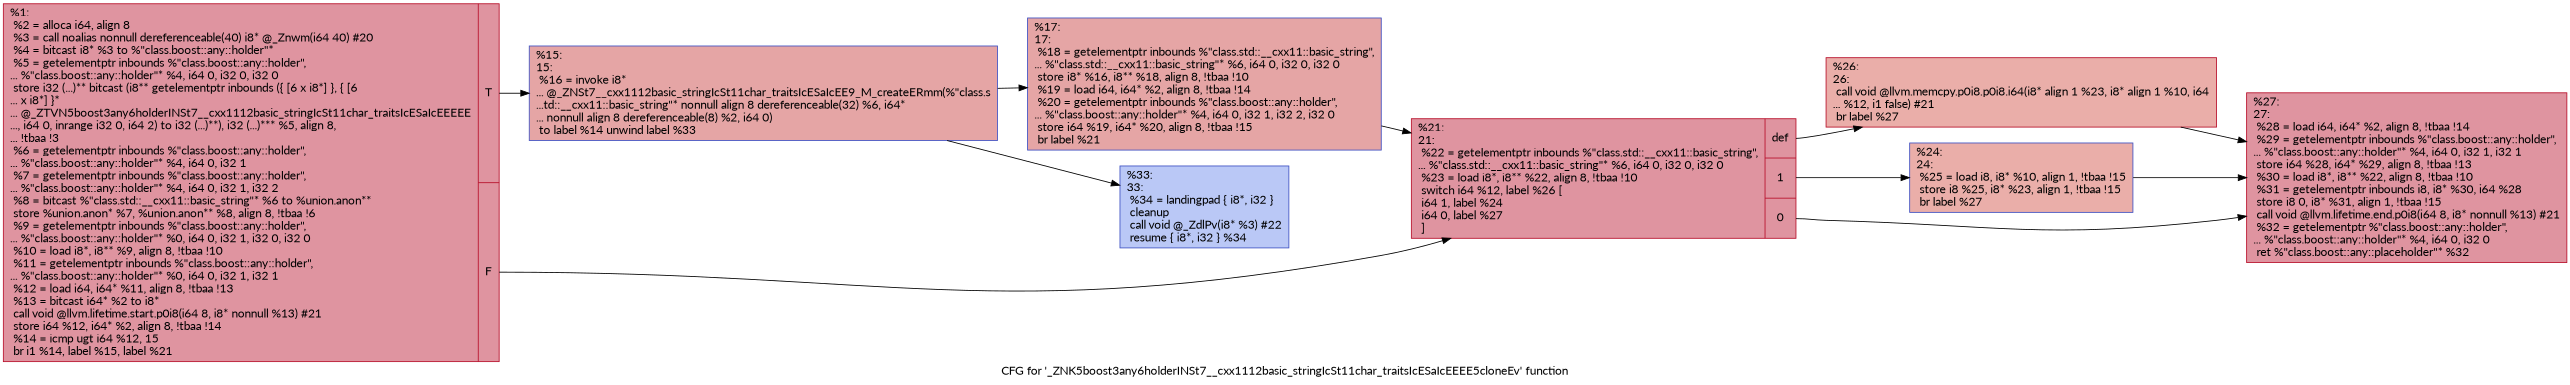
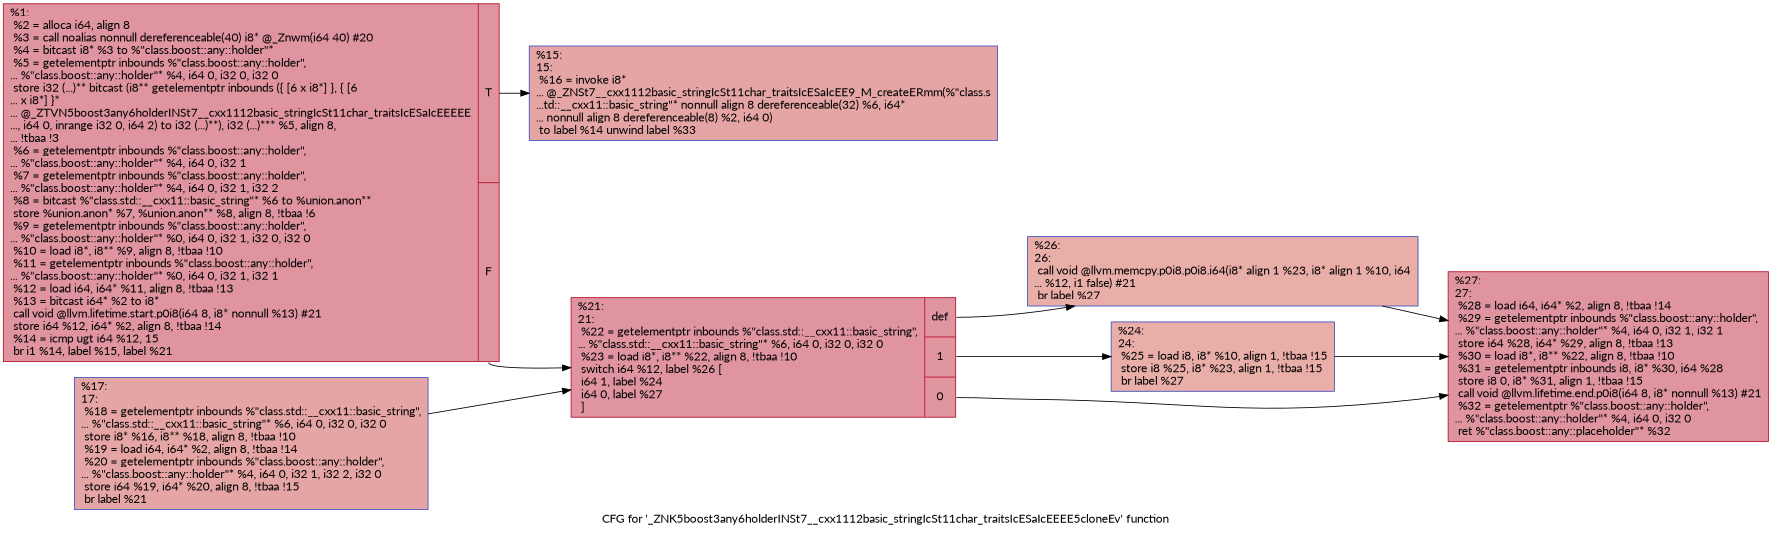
edge "%15:" -> "%17:": removed
node "%26:": color #b70d28ff -> #3d50c3ff
node "%33:": removed
